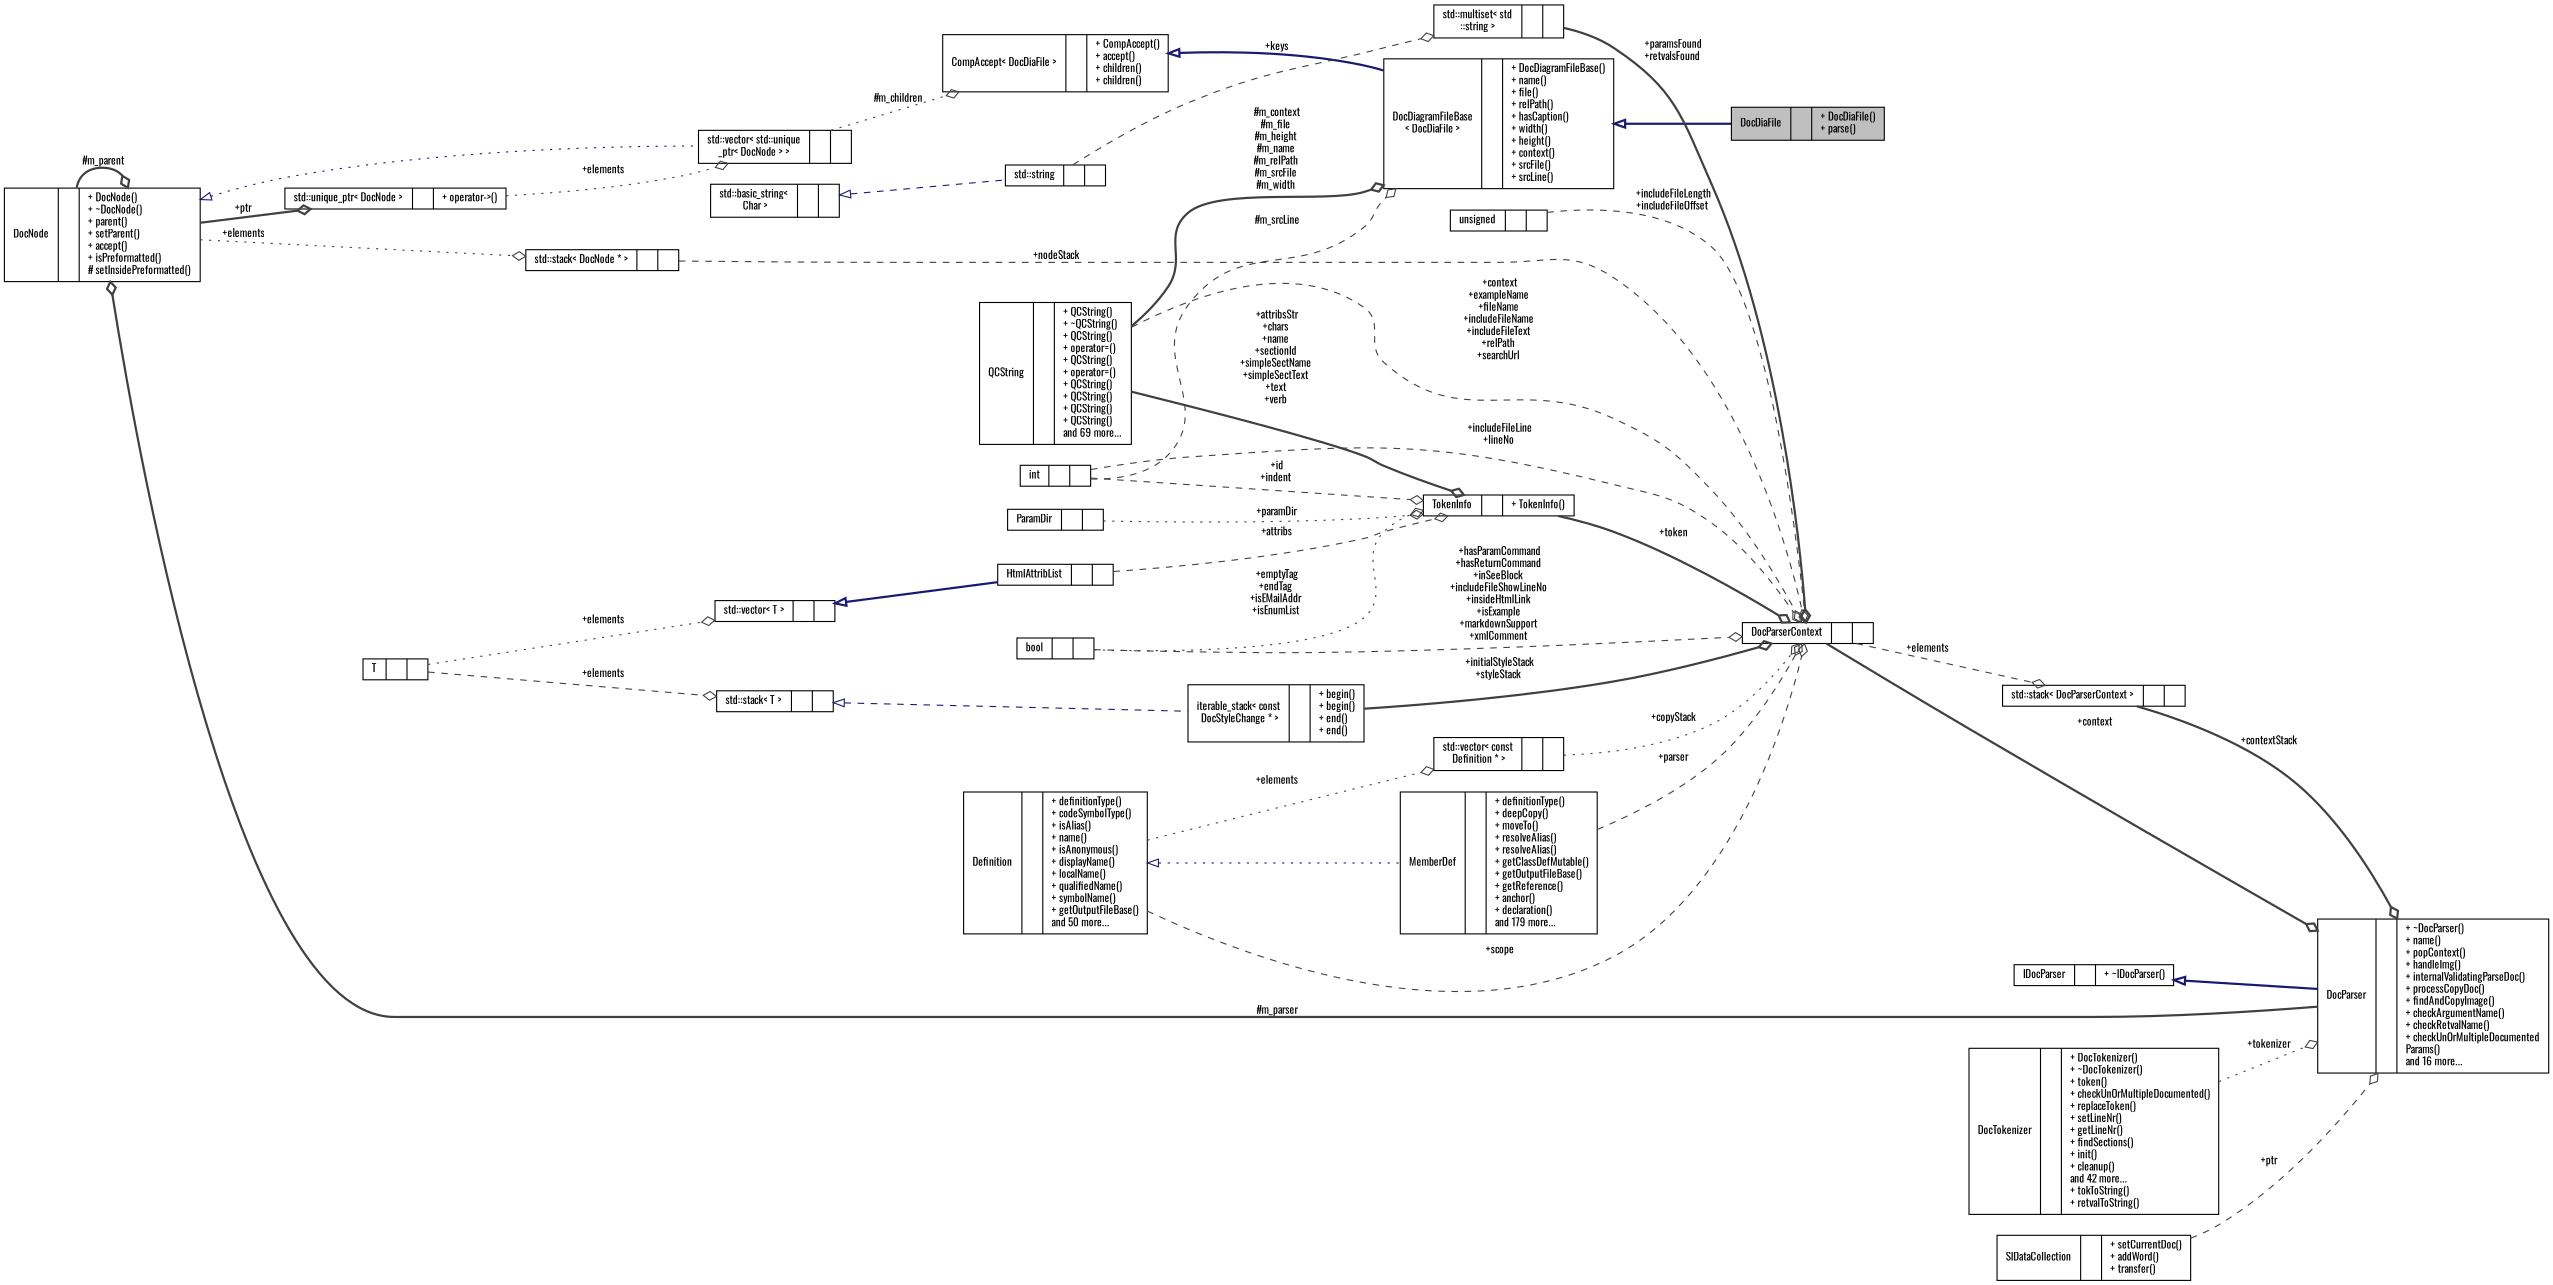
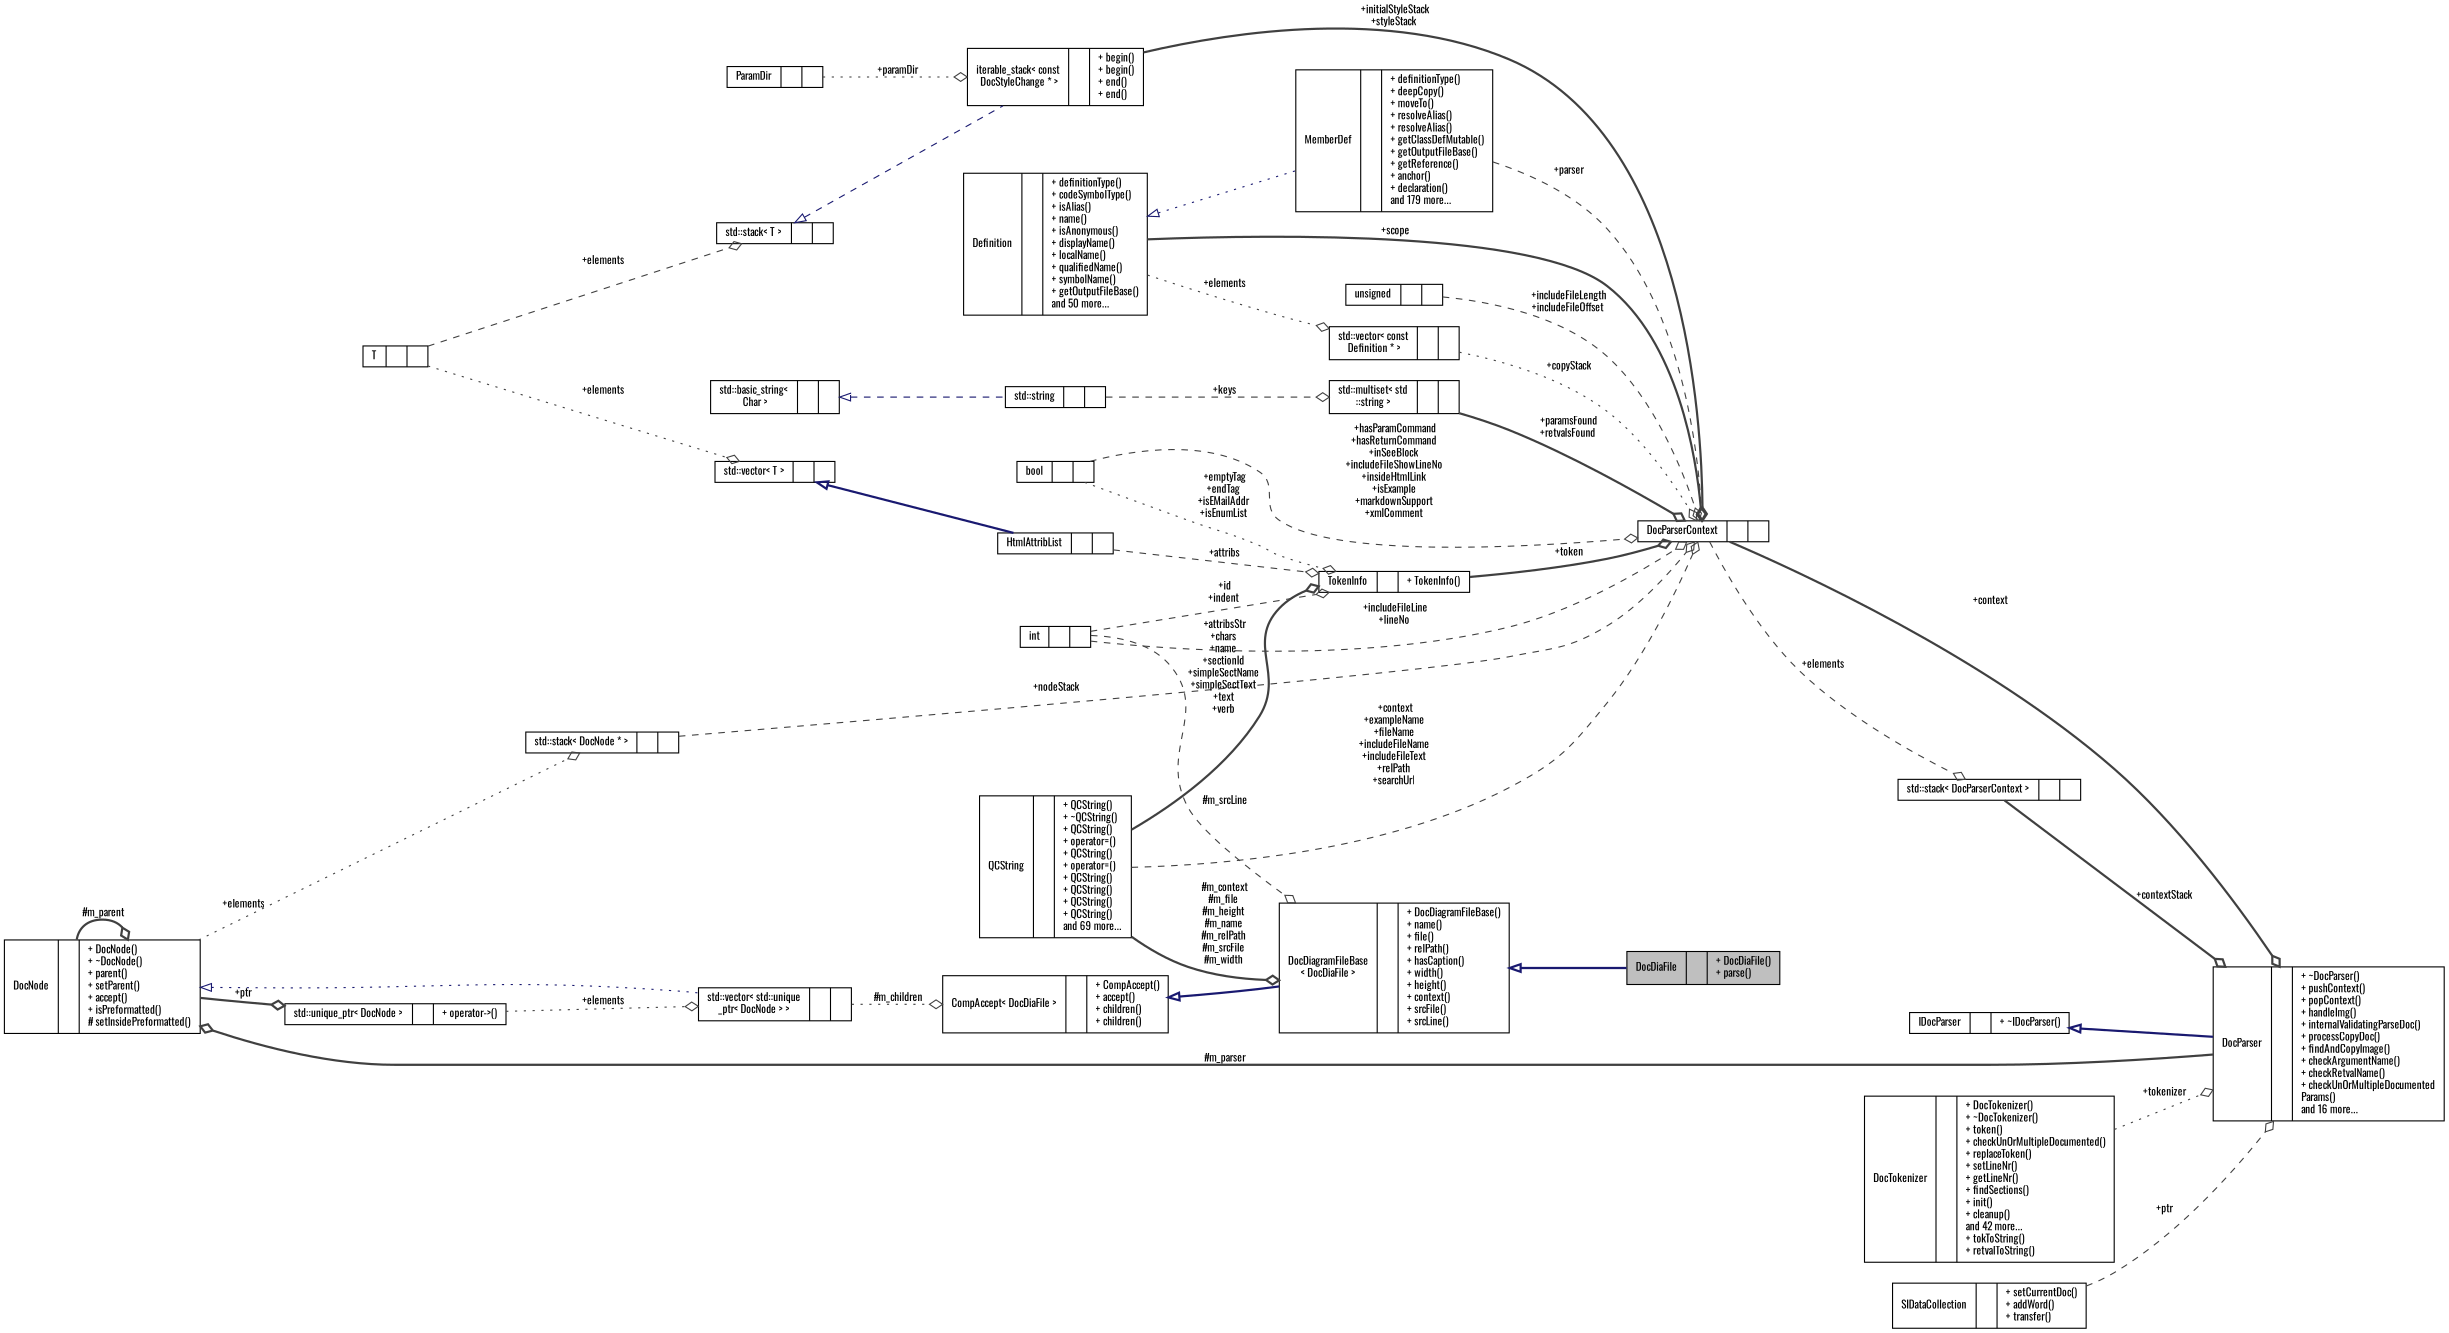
edge "ParamDir" -> "TokenInfo": now "ParamDir" -> "iterable_stack< const"
node "DocParser": text "+ name()" -> "+ pushContext()"
edge "Definition" -> "DocParserContext": style dashed -> bold
